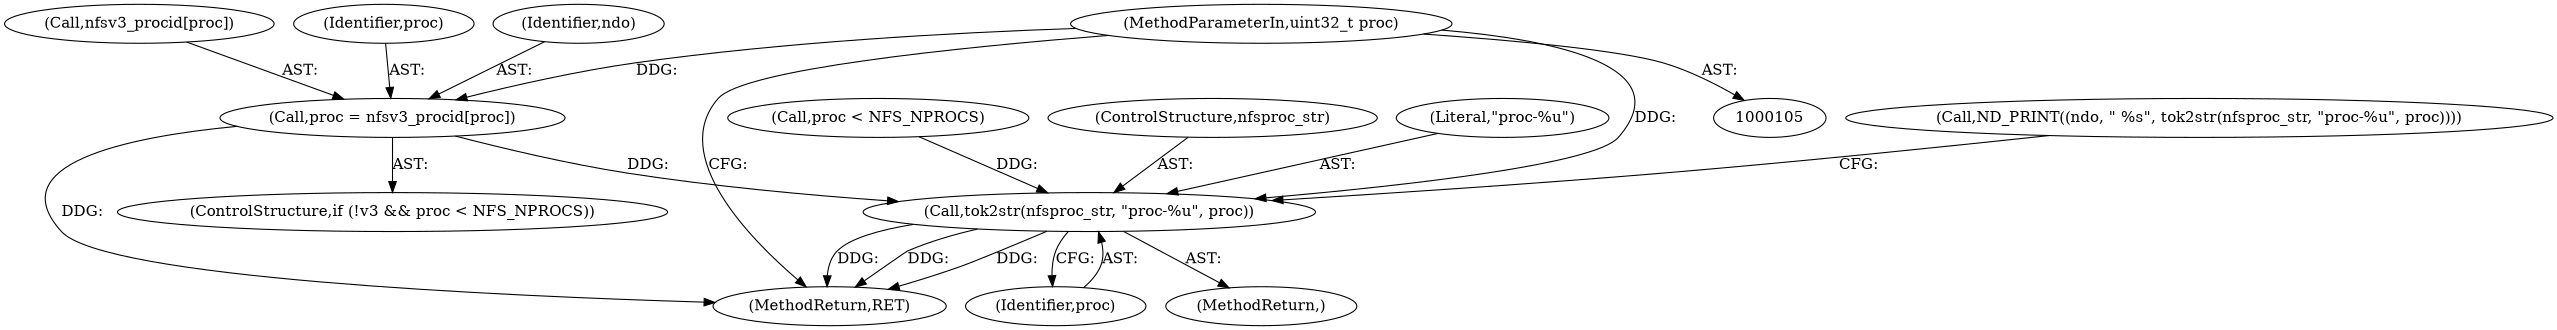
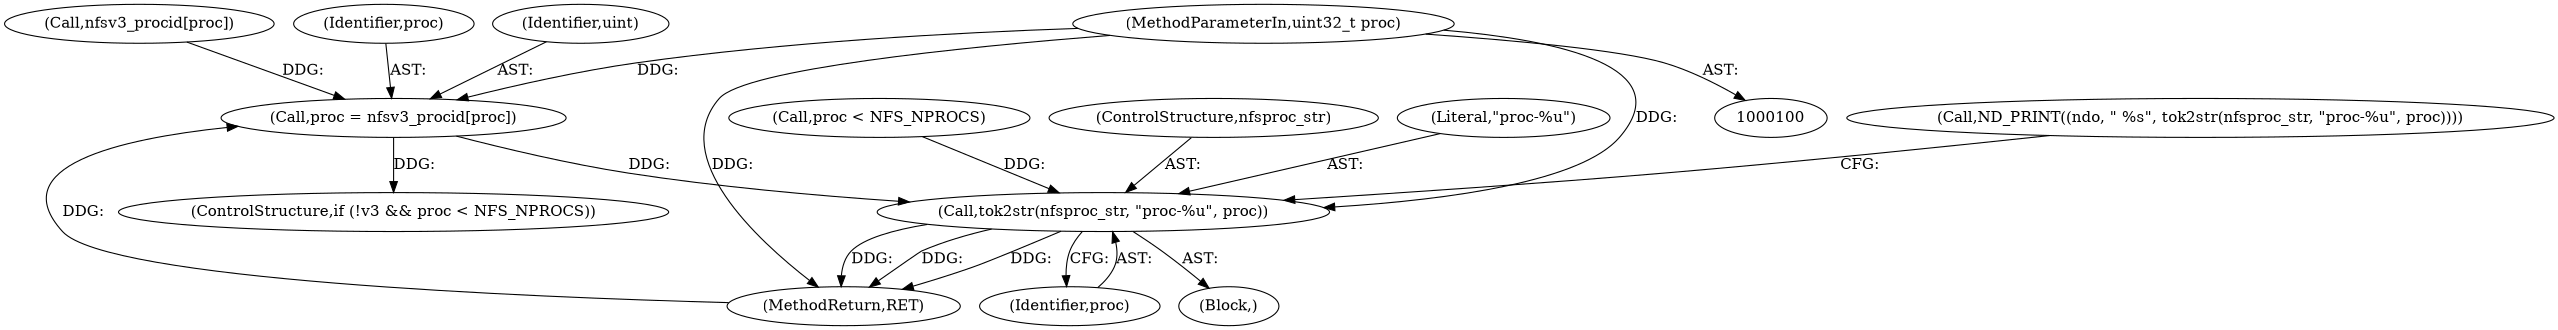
node "(Identifier,ndo)": label "(Identifier,ndo)" -> "(Identifier,uint)"
edge "(Call,nfsv3_procid[proc])" -> "(Call,proc = nfsv3_procid[proc])": label "AST: " -> "DDG: "
node "1000105": label "1000105" -> "1000100"
edge "(Call,proc = nfsv3_procid[proc])" -> "(ControlStructure,if (!v3 && proc < NFS_NPROCS))": label "AST: " -> "DDG: "
edge "(MethodParameterIn,uint32_t proc)" -> "(MethodReturn,RET)": label "CFG: " -> "DDG: "
edge "(Call,proc = nfsv3_procid[proc])" -> "(MethodReturn,RET)": reversed
node "(MethodReturn,)": label "(MethodReturn,)" -> "(Block,)"
